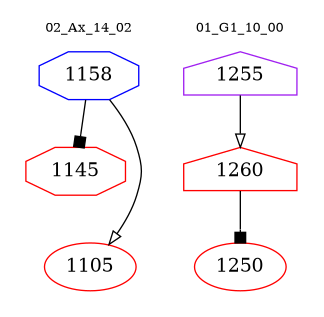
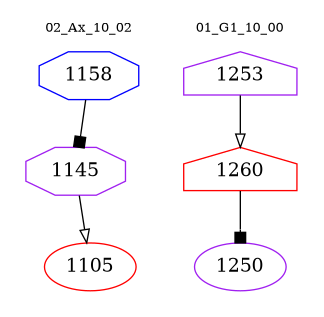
cluster "02_Ax_14_02": label "02_Ax_14_02" -> "02_Ax_10_02"
node "1255": label "1255" -> "1253"
edge "1158" -> "1105": now "1145" -> "1105"
node "1145": color red -> purple
node "1250": color red -> purple
